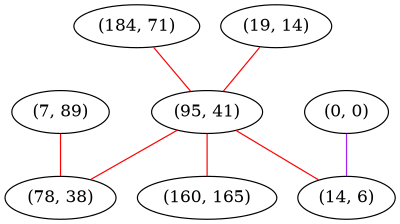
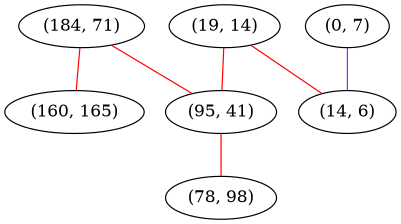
node "(7, 89)": removed
node "(0, 0)": label "(0, 0)" -> "(0, 7)"
edge "(95, 41)" -- "(160, 165)": now "(184, 71)" -- "(160, 165)"
edge "(95, 41)" -- "(14, 6)": now "(19, 14)" -- "(14, 6)"
node "(78, 38)": label "(78, 38)" -> "(78, 98)"
